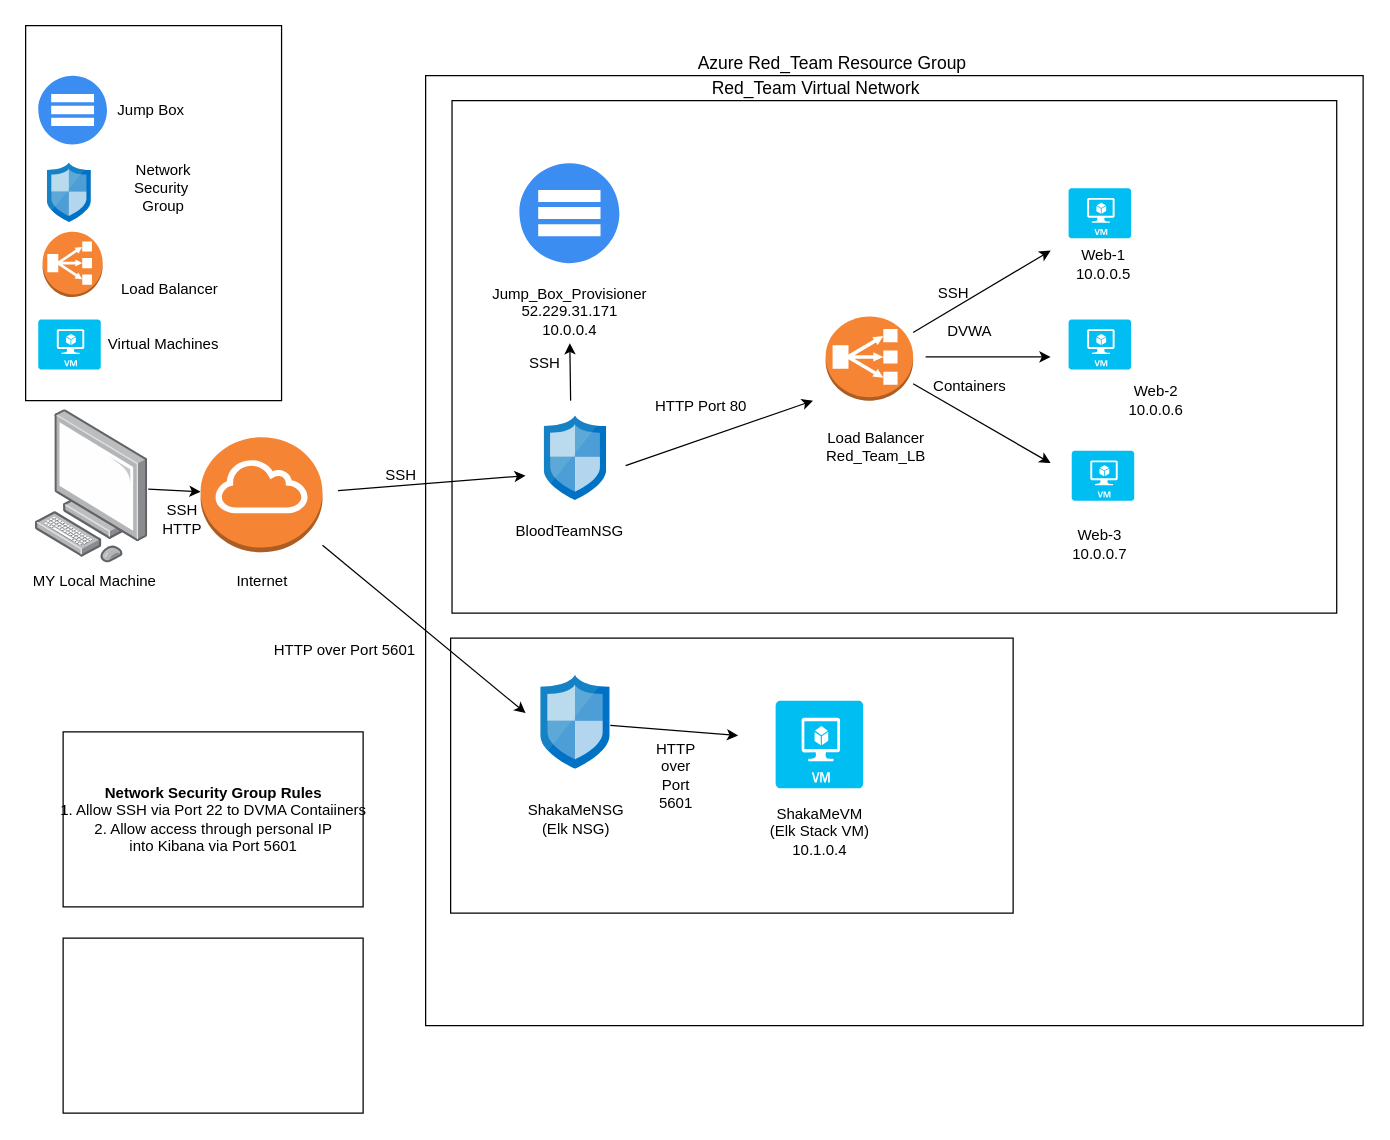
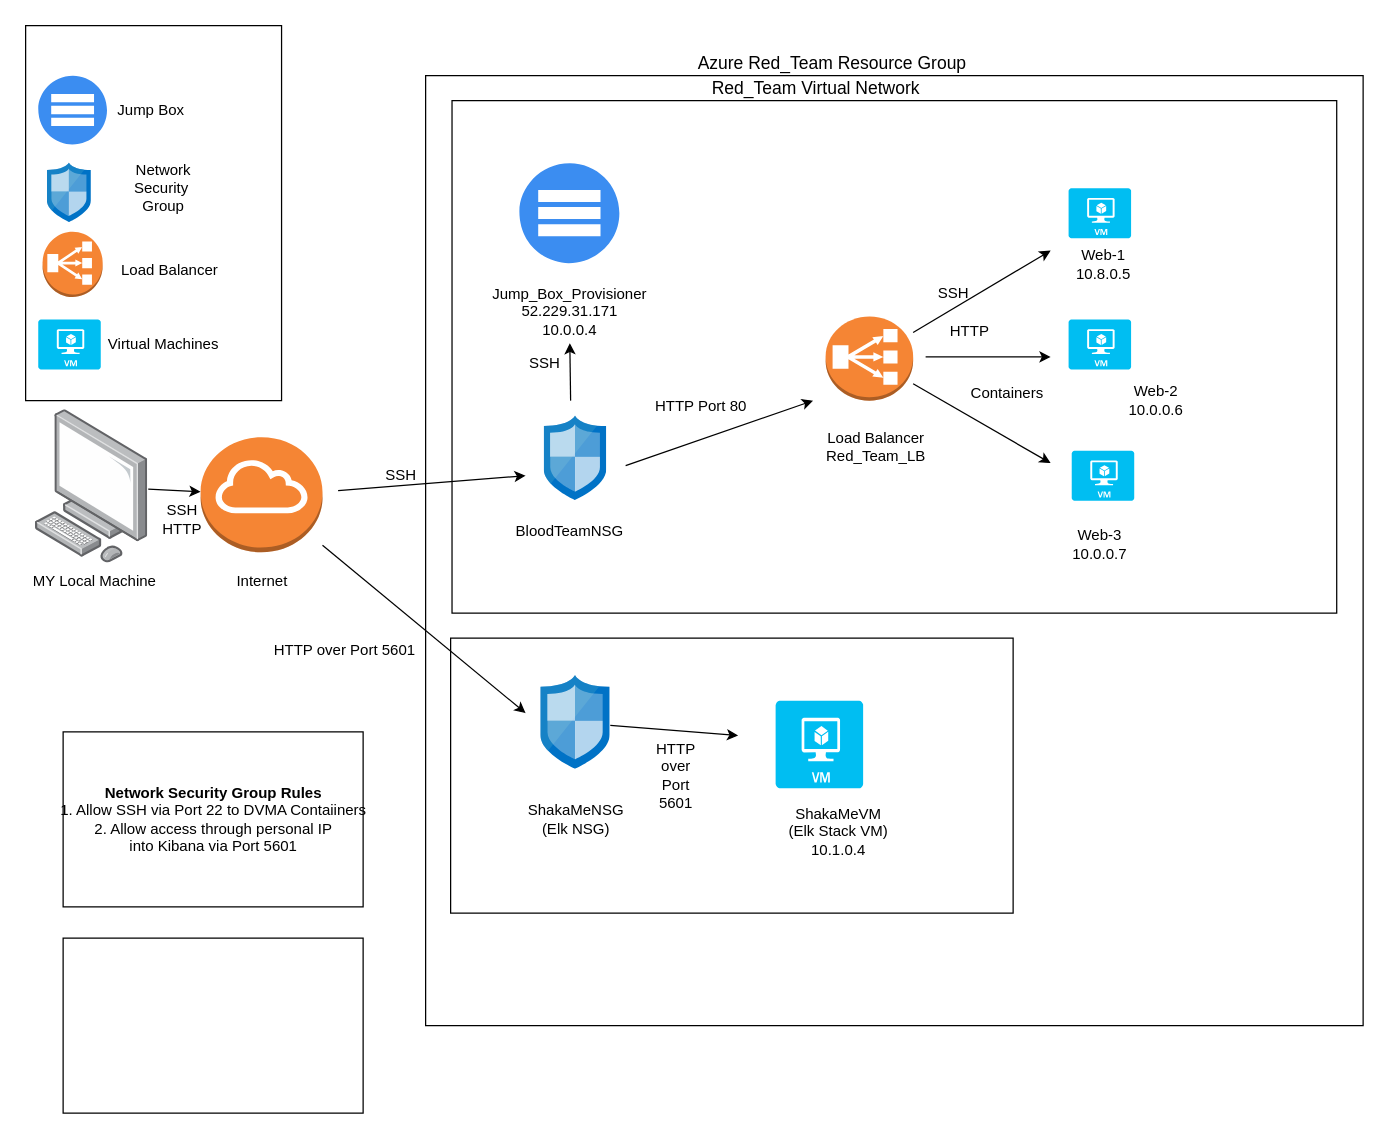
node "Web-1 10.0.0.5": label "Web-1 10.0.0.5" -> "Web-1 10.8.0.5"
node "Load Balancer": moved (170, 289) -> (170, 271)
node "DVWA": label "DVWA" -> "HTTP"
node "Containers": moved (969, 386) -> (1007, 393)
node "ShakaMeVM (Elk Stack VM) 10.1.0.4": moved (819, 832) -> (838, 832)
